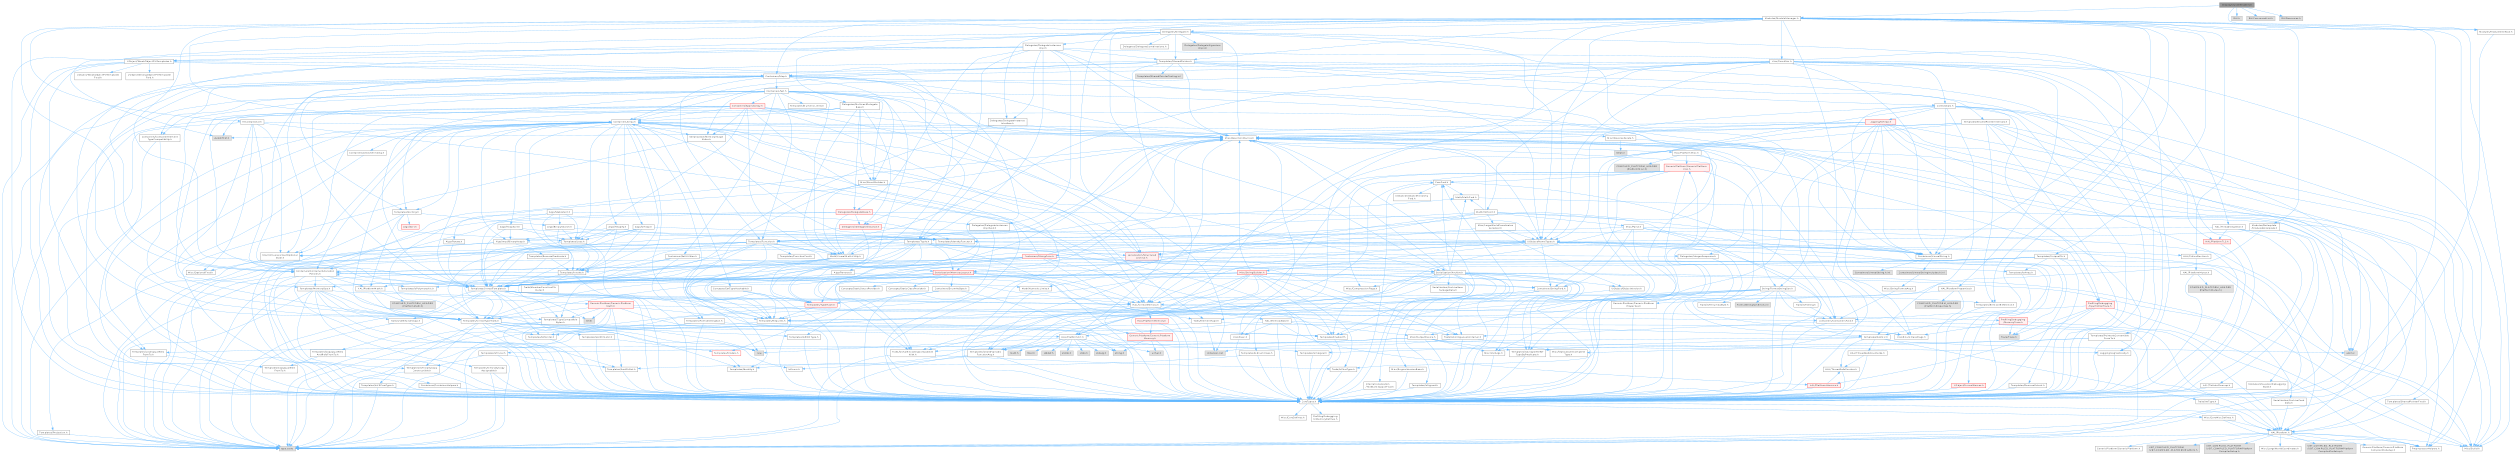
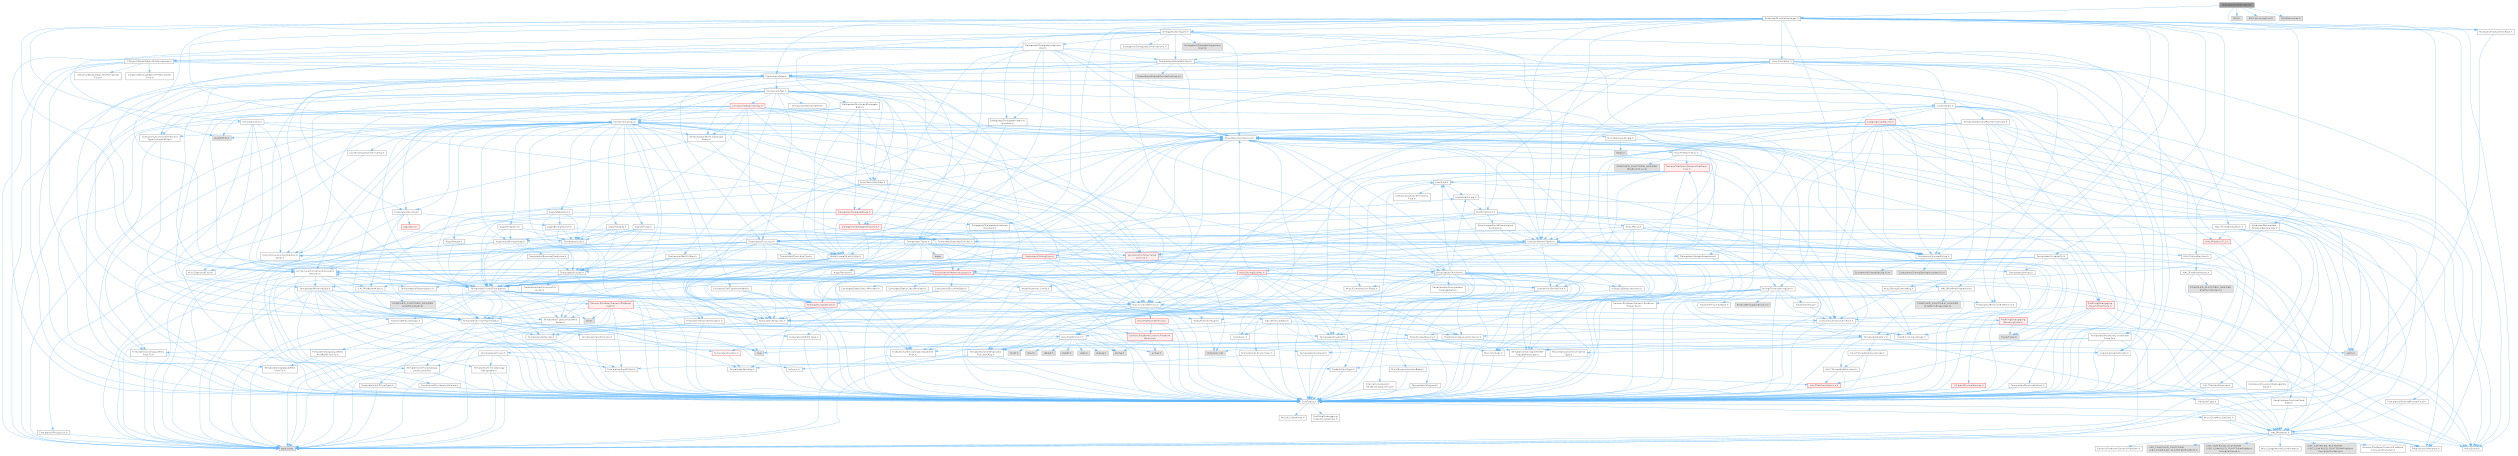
node "Templates/NumericLimits.h": label "Templates/NumericLimits.h" -> "Templates/RetainedRef.h"
node "Logging/IsHeap.h": label "Logging/IsHeap.h" -> "Logging/LogMacros.h"
edge "Containers/Array.h" -> "Containers/ContainerElement TypeCompatibility.h": added
edge "Templates/SharedPointerInternals.h" -> "Templates/TypeCompatible Bytes.h": added
edge "Containers/Array.h" -> "Algo/StableSort.h": added
edge "Math/IntPoint.h" -> "Math/MathFwd.h": reversed
edge "Misc/AssertionMacros.h" -> "Misc/VarArgs.h": added
node "tuple": added
edge "Serialization/Archive.h" -> "HAL/PlatformProperties.h": added
edge "Containers/UnrealStringIncludes.h.inl" -> "Misc/StringFormatArg.h": now "Containers/UnrealString.h" -> "Misc/StringFormatArg.h"
edge "Templates/MemoryOps.h" -> "Templates/Requires.h": added
edge "Templates/UnrealTypeTraits.h" -> "Templates/EnableIf.h": removed
edge "Templates/IsTrivial.h" -> "Templates/IsTriviallyCopy Assignable.h": added
edge "HAL/PlatformAtomics.h" -> "HAL/ThreadSafeCounter.h": reversed
edge "Templates/CopyQualifiers AndRefsFromTo.h" -> "CoreTypes.h": now "Templates/TypeHash.h" -> "CoreTypes.h"
